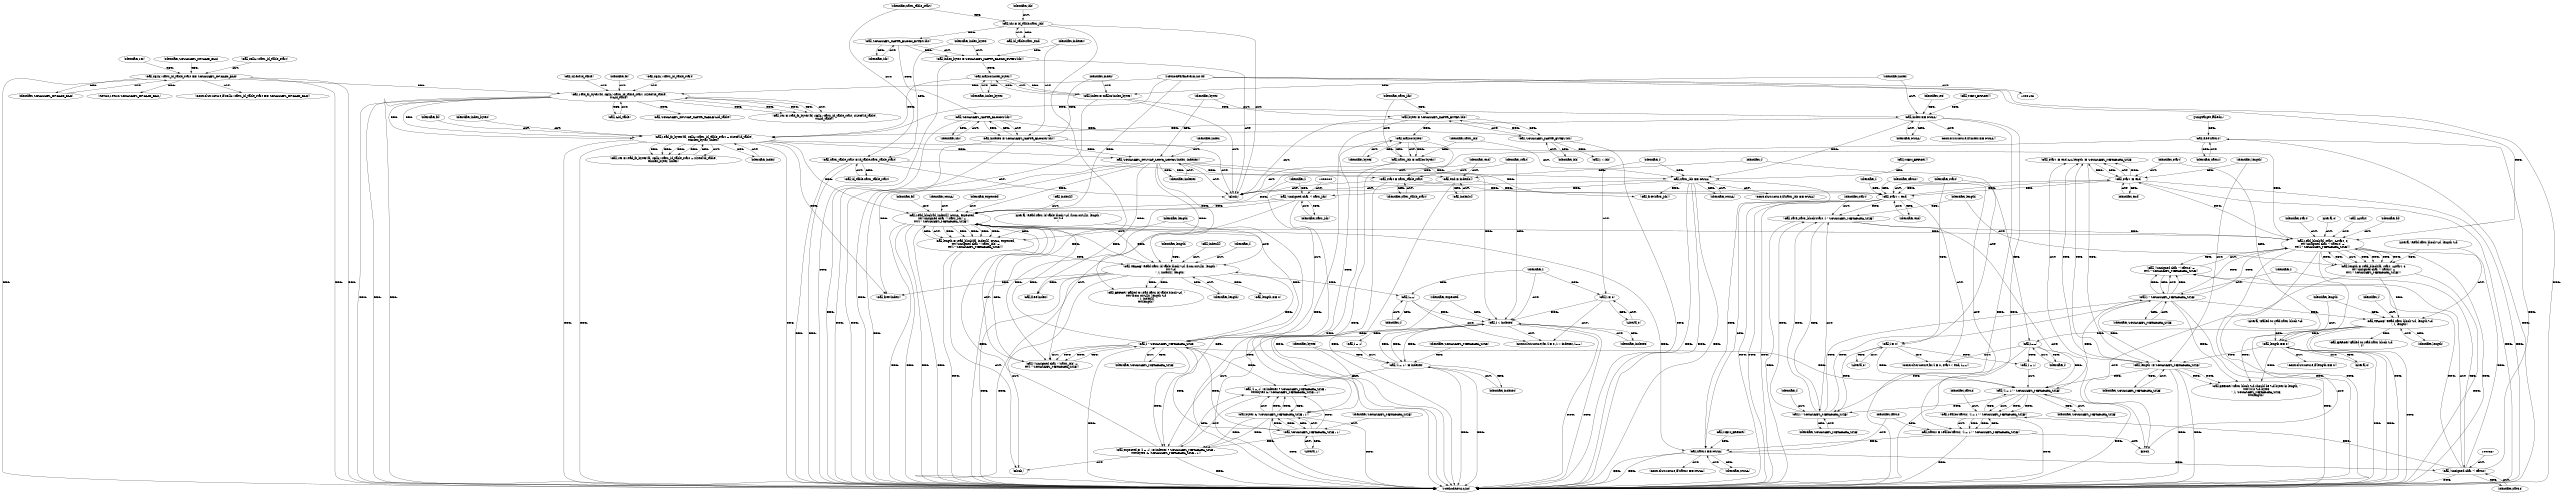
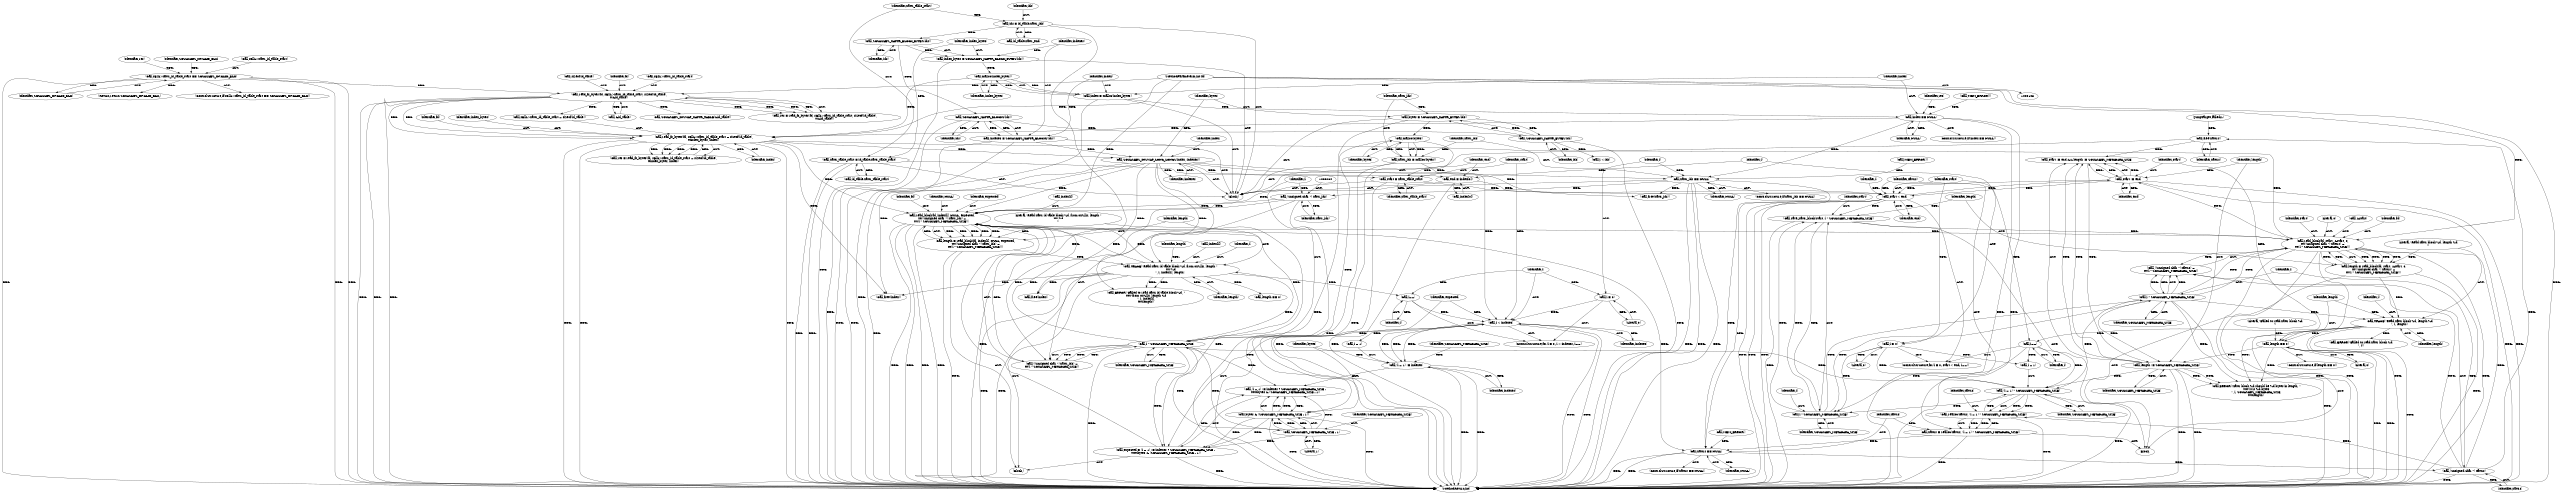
node "(Call,sBlk->xattr_id_table_start + sizeof(id_table))": added
node "1000337": removed
edge "(Call,free(xattrs))" -> "(MethodReturn,int)": now "(Call,free(xattrs))" -> "(Call,start != end && length != SQUASHFS_METADATA_SIZE)"
